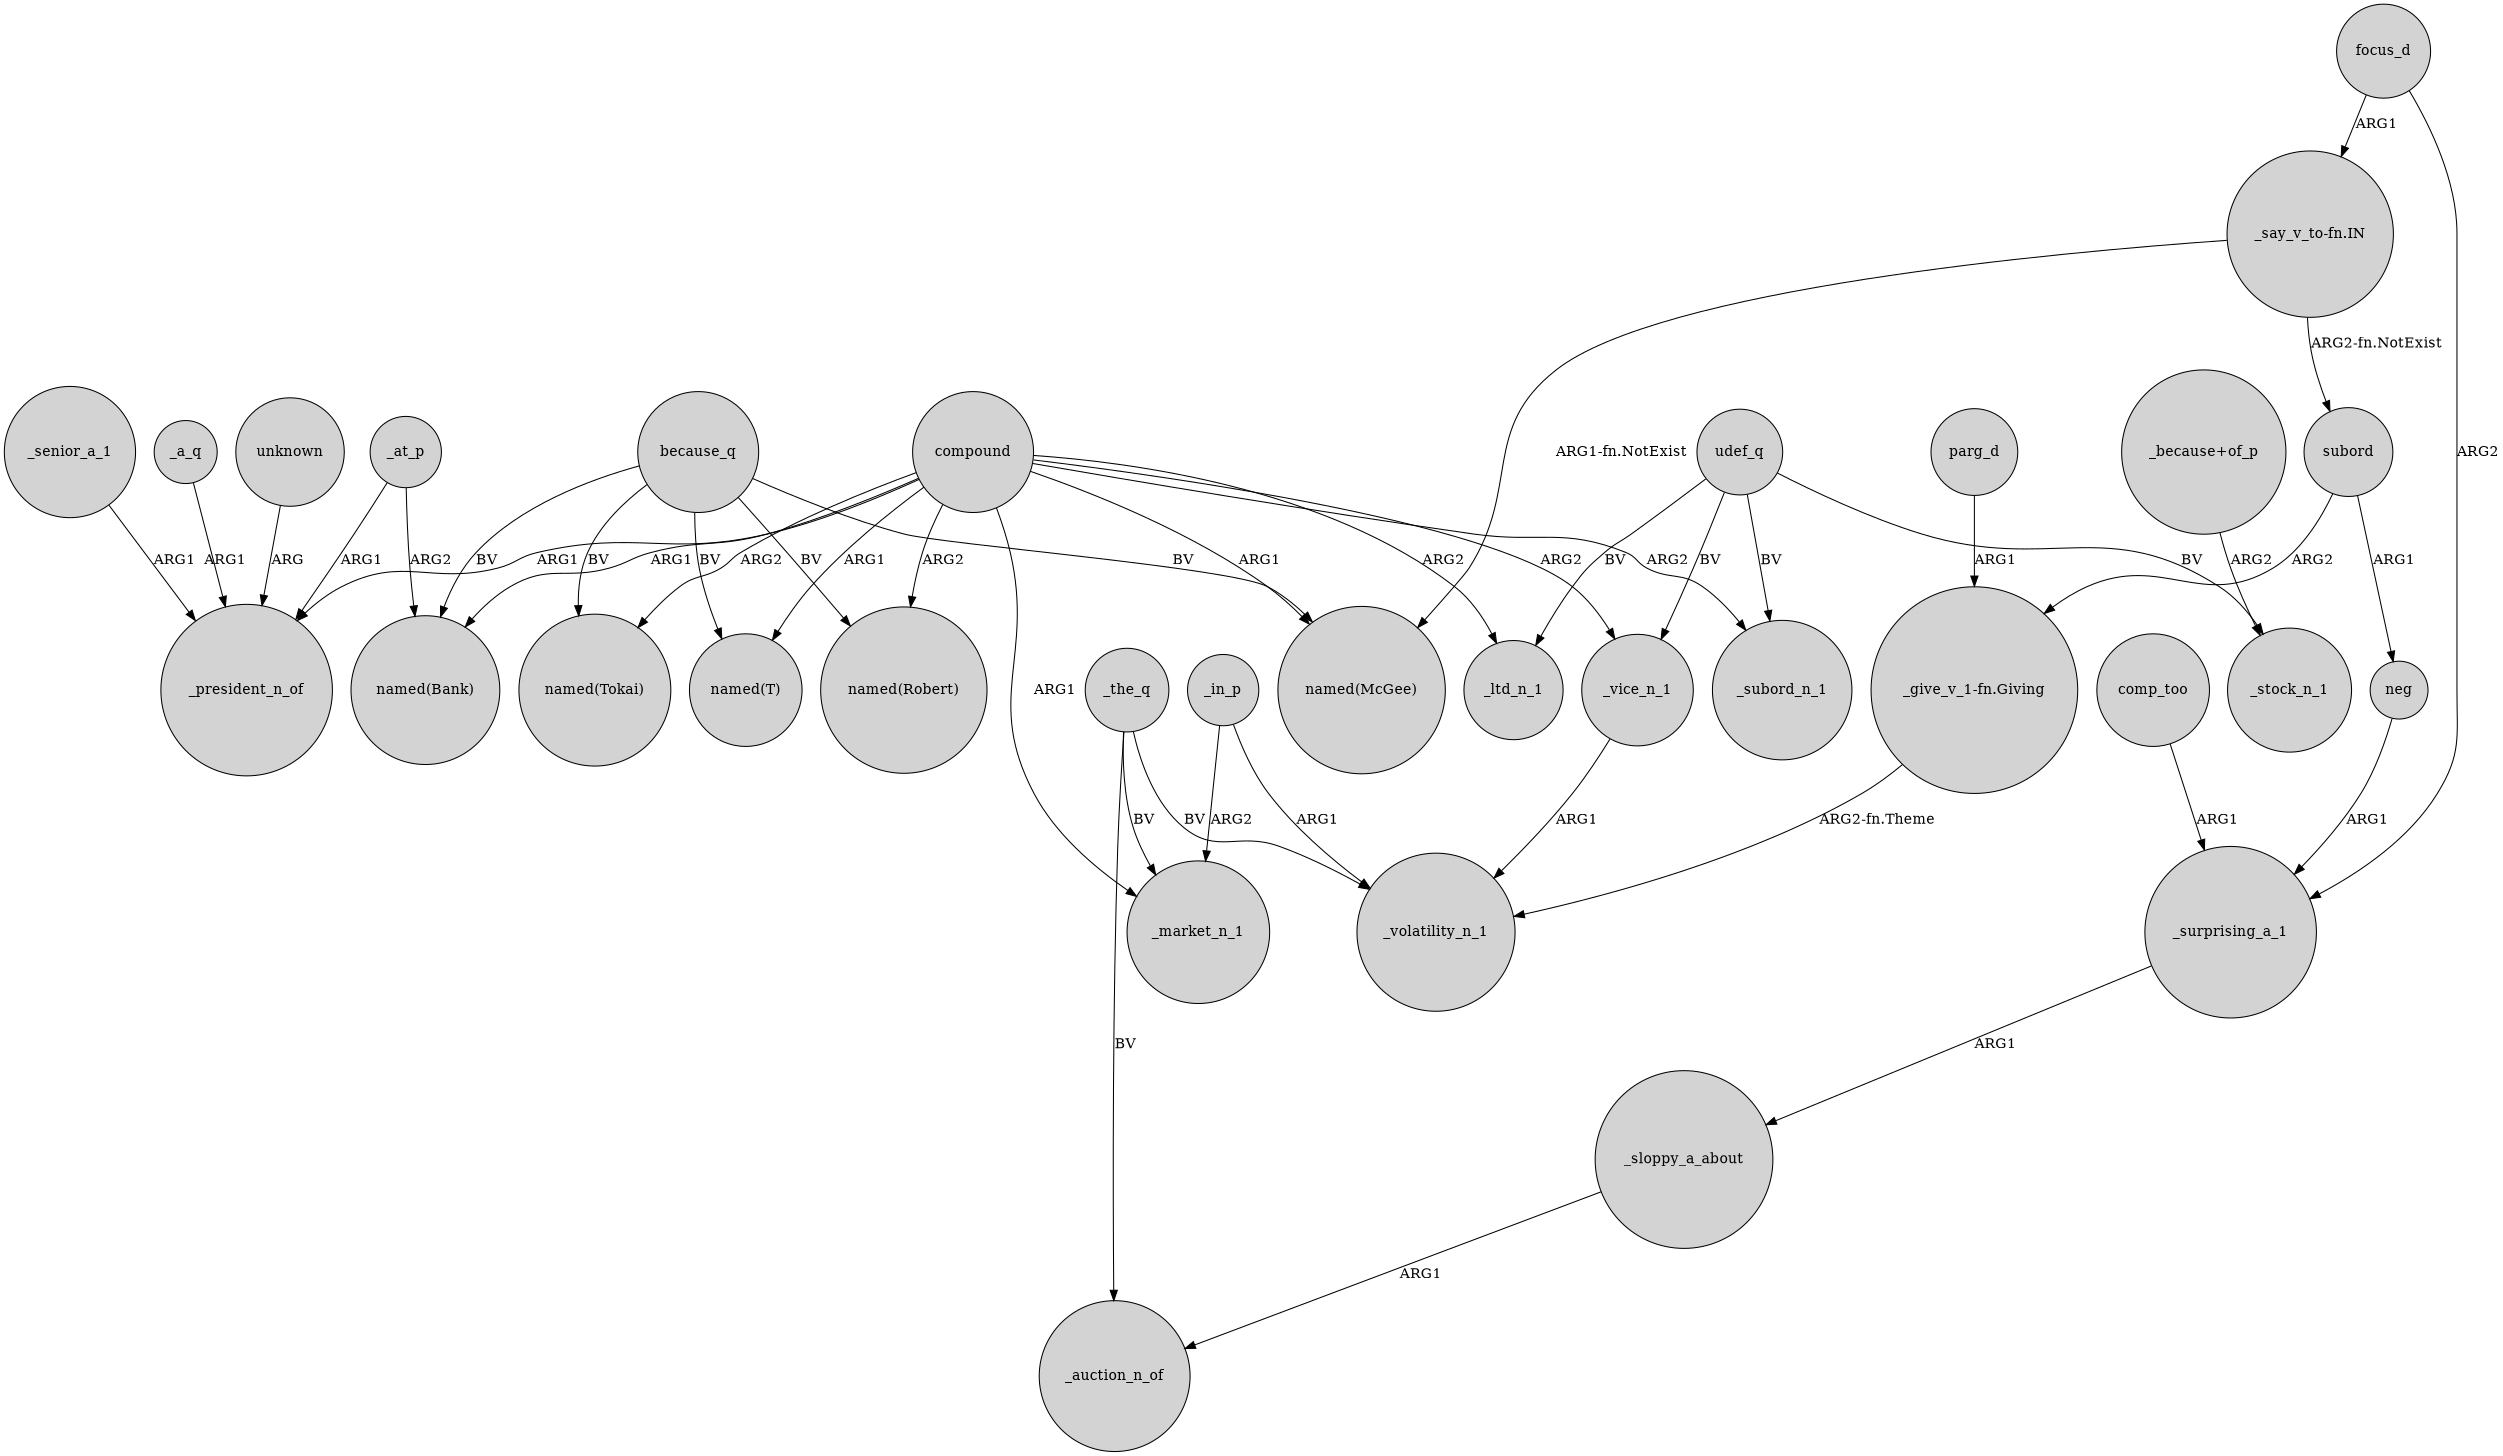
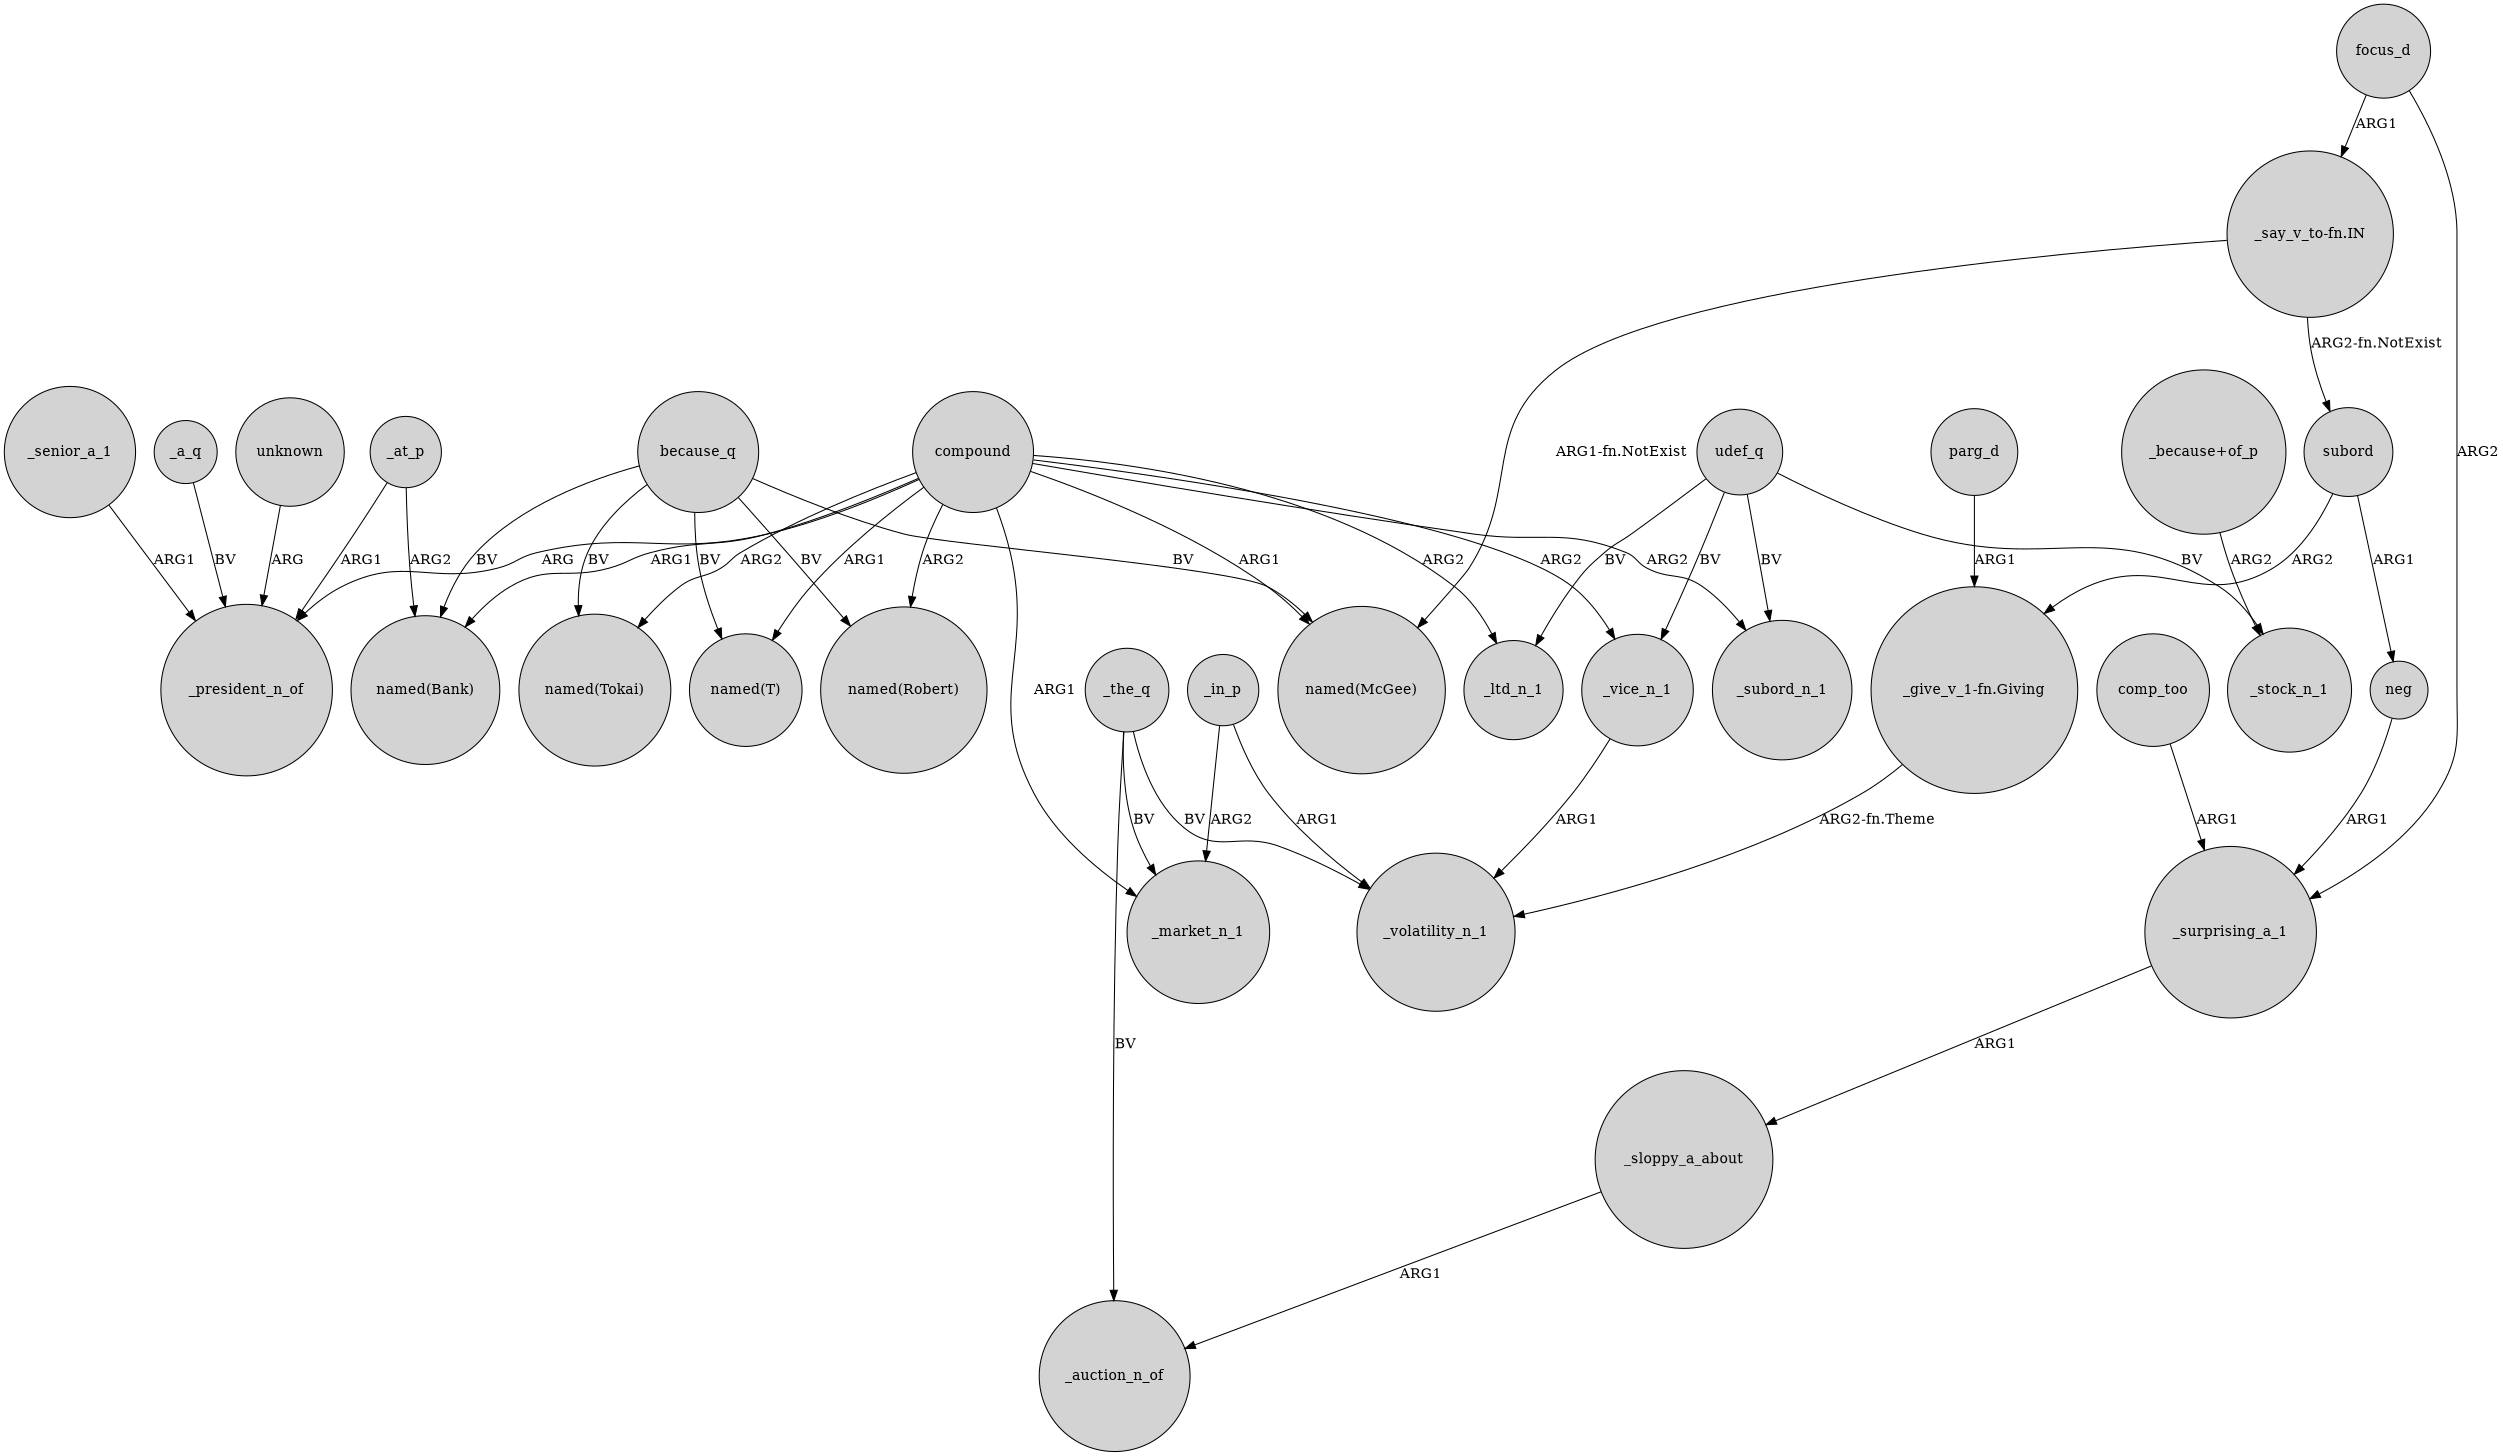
edge "_a_q" -> "_president_n_of": label "ARG1" -> "BV"
edge "compound" -> "_president_n_of": label "ARG1" -> "ARG"
